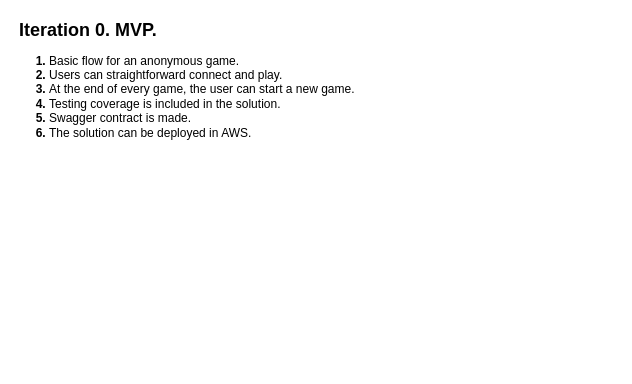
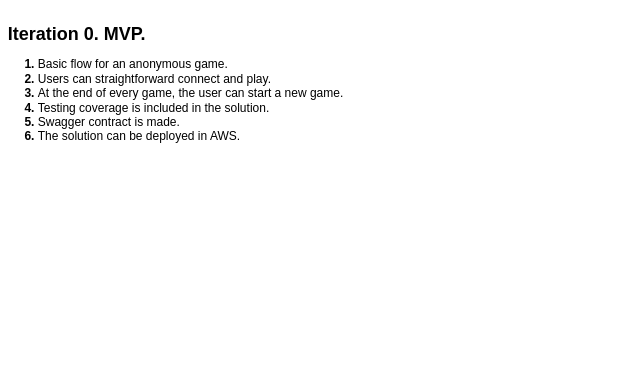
node "Iteration 0. MVP.Basic flow for an anonymous game. Users can straightforward connect and play. At the end of every game, the user can start a new game. Testing coverage is included in the solution. Swagger contract is made. The solution can be deployed in AWS.": moved (315, 192) -> (304, 195)
